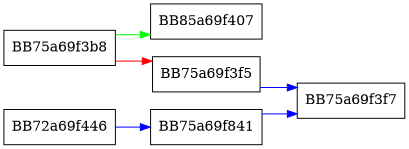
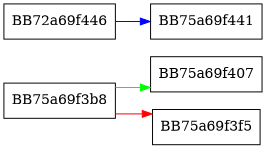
node "BB85a69f407": label "BB85a69f407" -> "BB75a69f407"
node "BB75a69f3f7": removed
node "BB75a69f841": label "BB75a69f841" -> "BB75a69f441"
